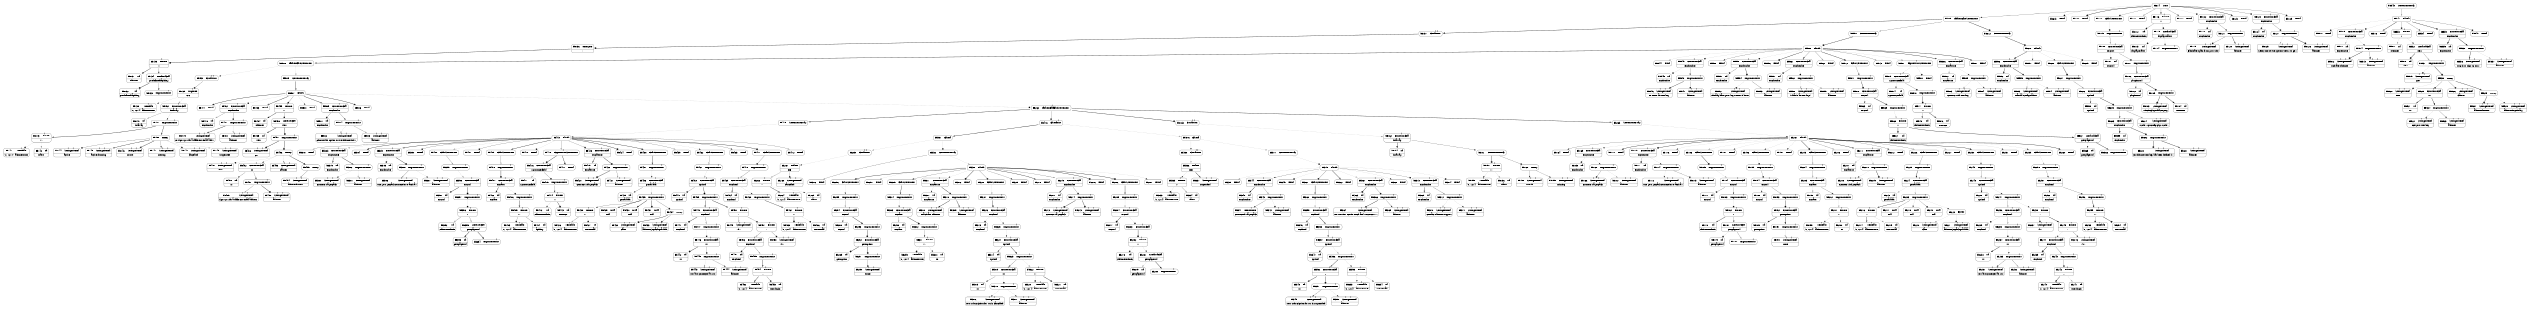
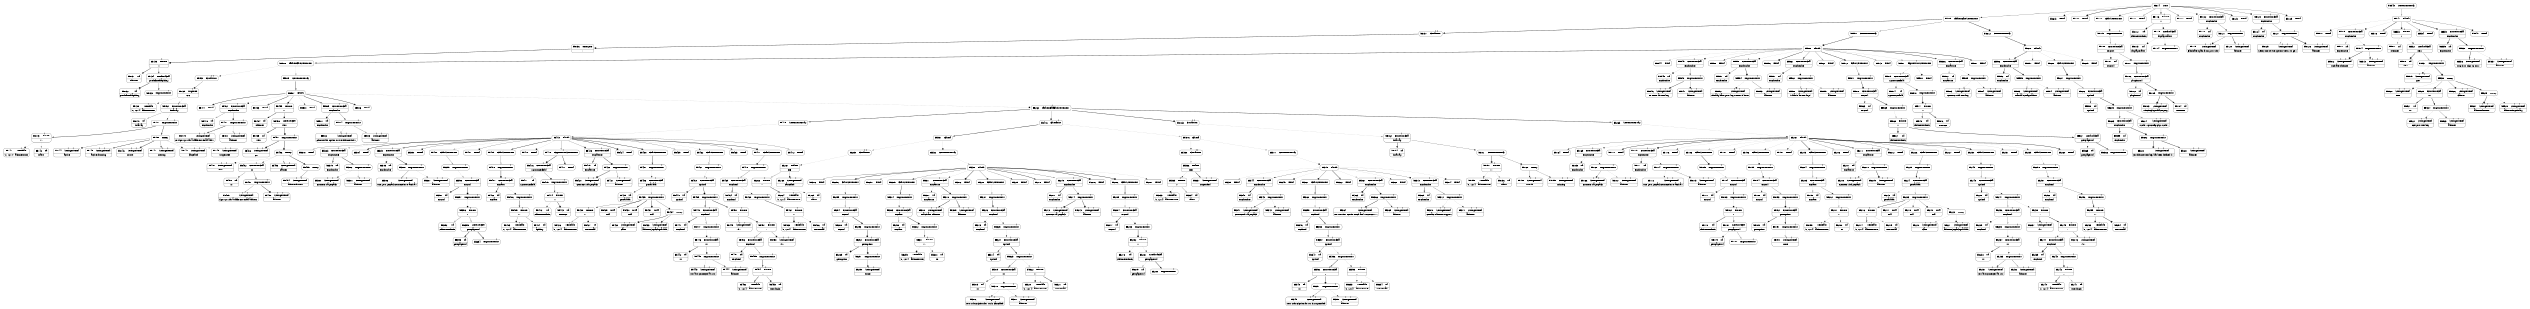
edge "55332" -> "55306": now "55330" -> "55306"
node "55341": text "Reactivate" -> "StringLiteral"
node "55222": text "Enter" -> "Array"
node "55283": text "FunctionCall" -> "ArgumentList"
